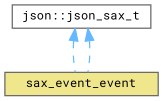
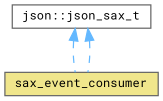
node "sax_event_event": label "sax_event_event" -> "sax_event_consumer"
